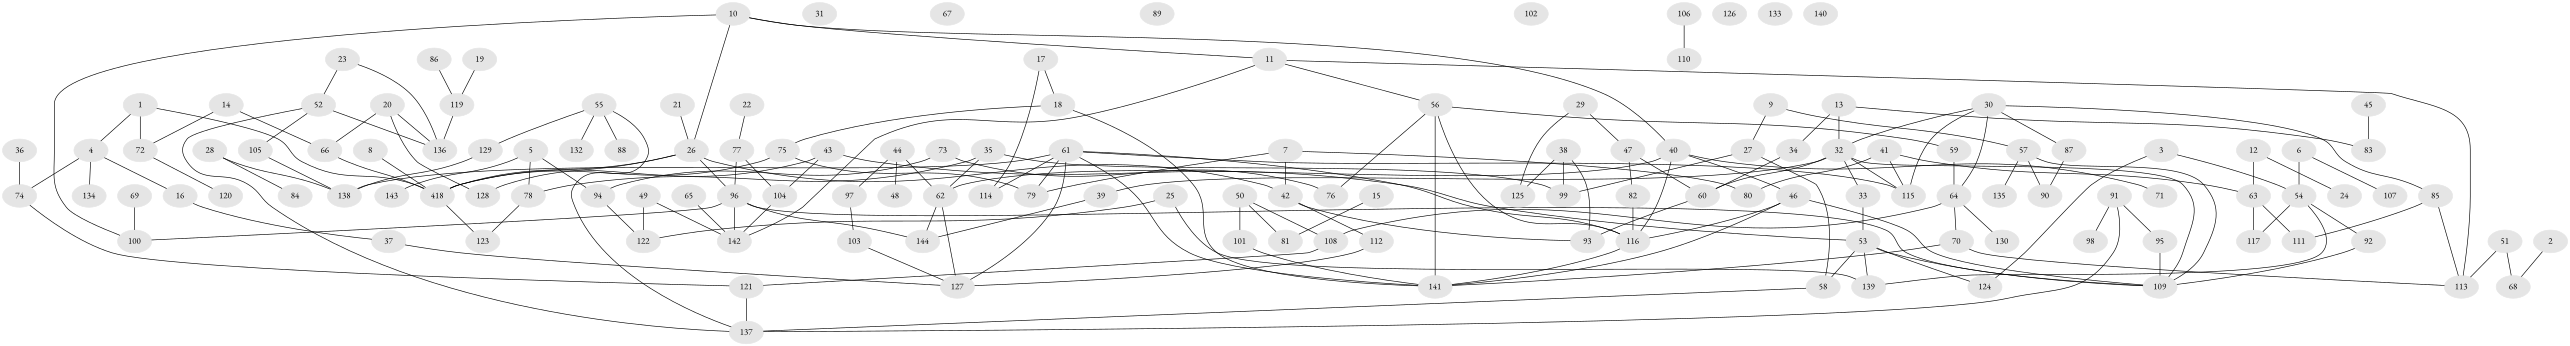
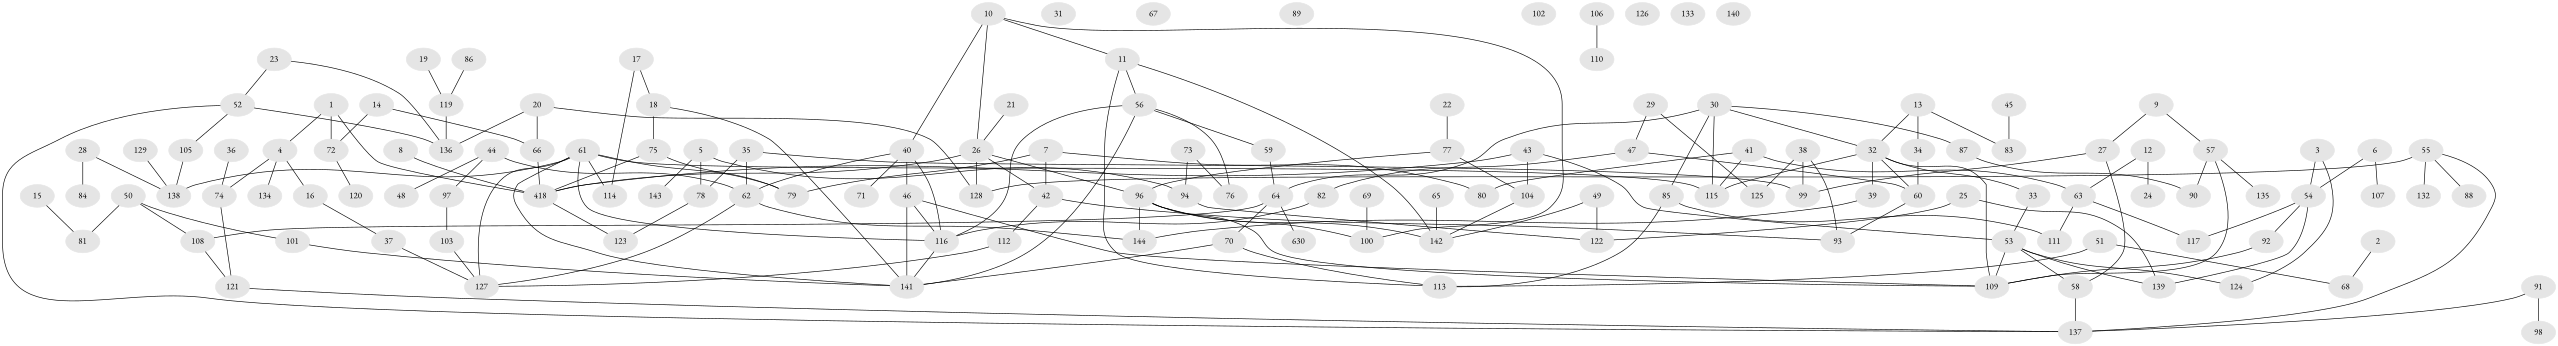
edge "55" -- "129": now "55" -- "128"
node "130": label "130" -> "630"
node "95": removed
